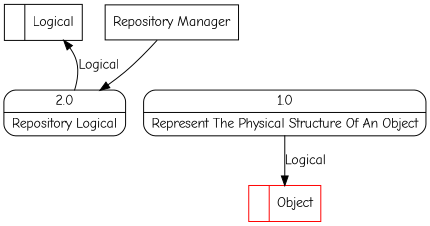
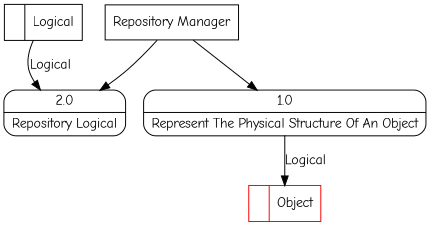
edge "Repository Manager" -> "1.0": added
edge "2.0" -> "Logical": reversed
